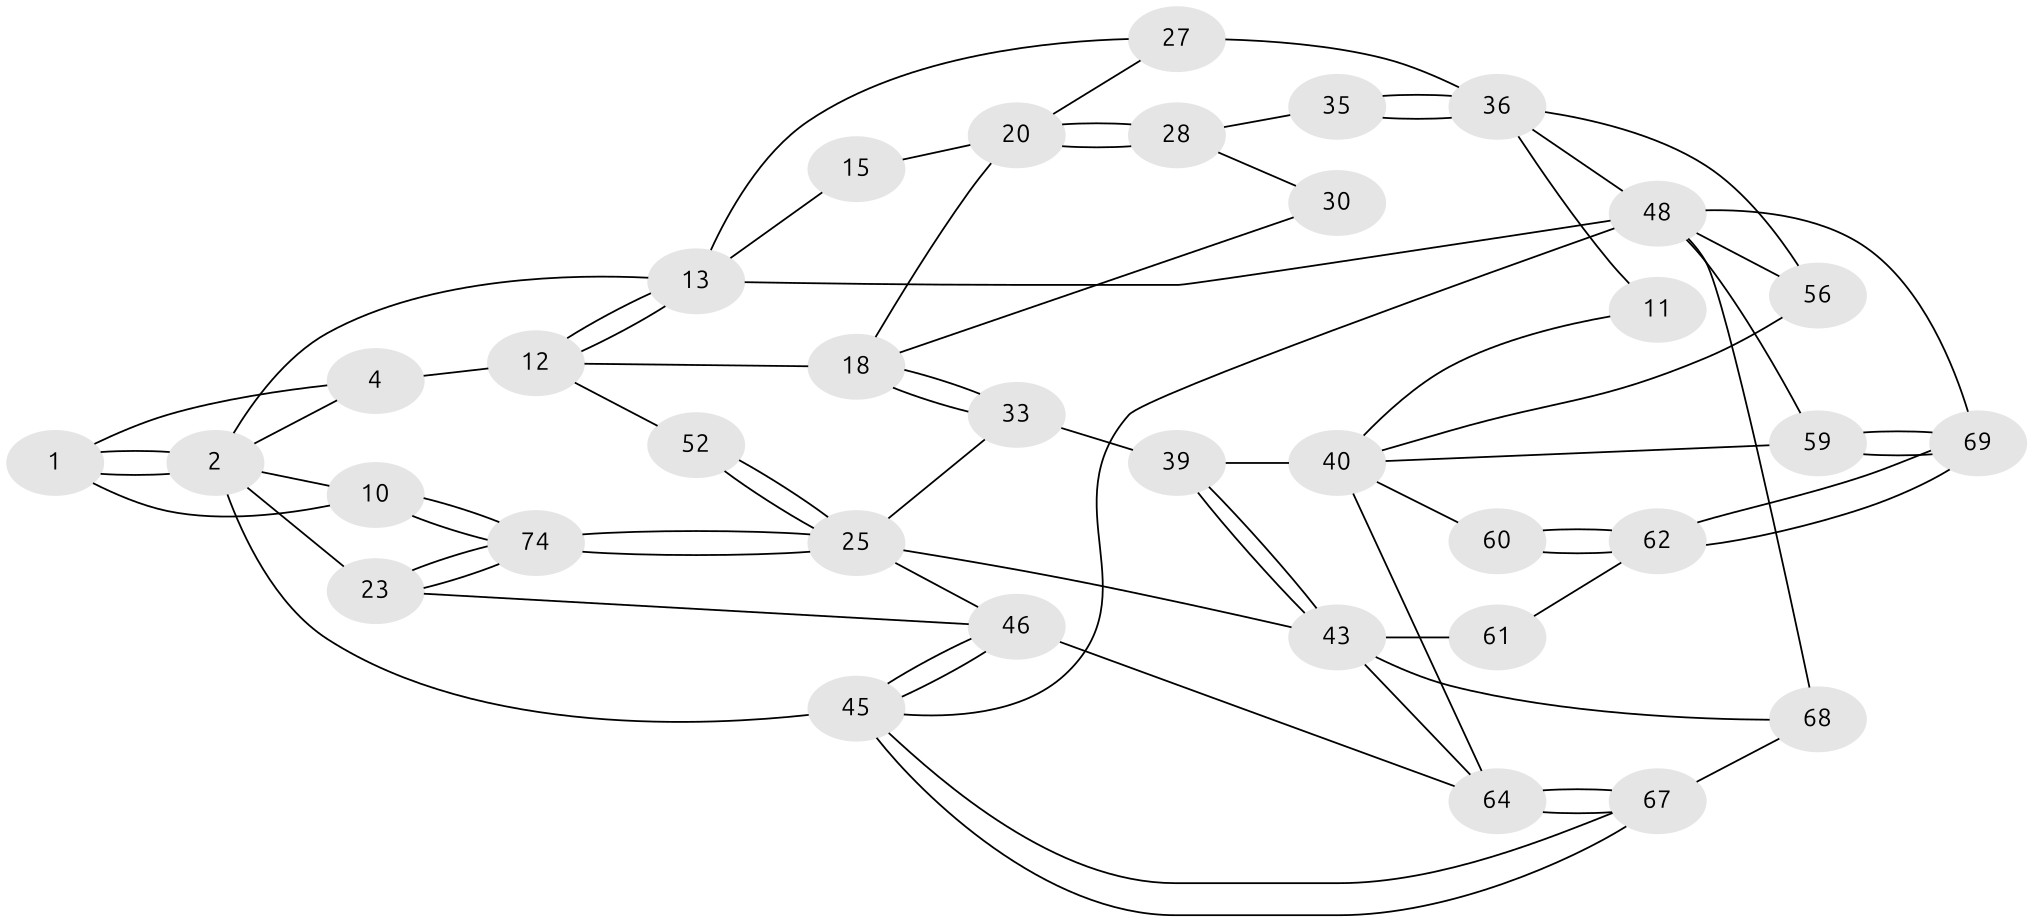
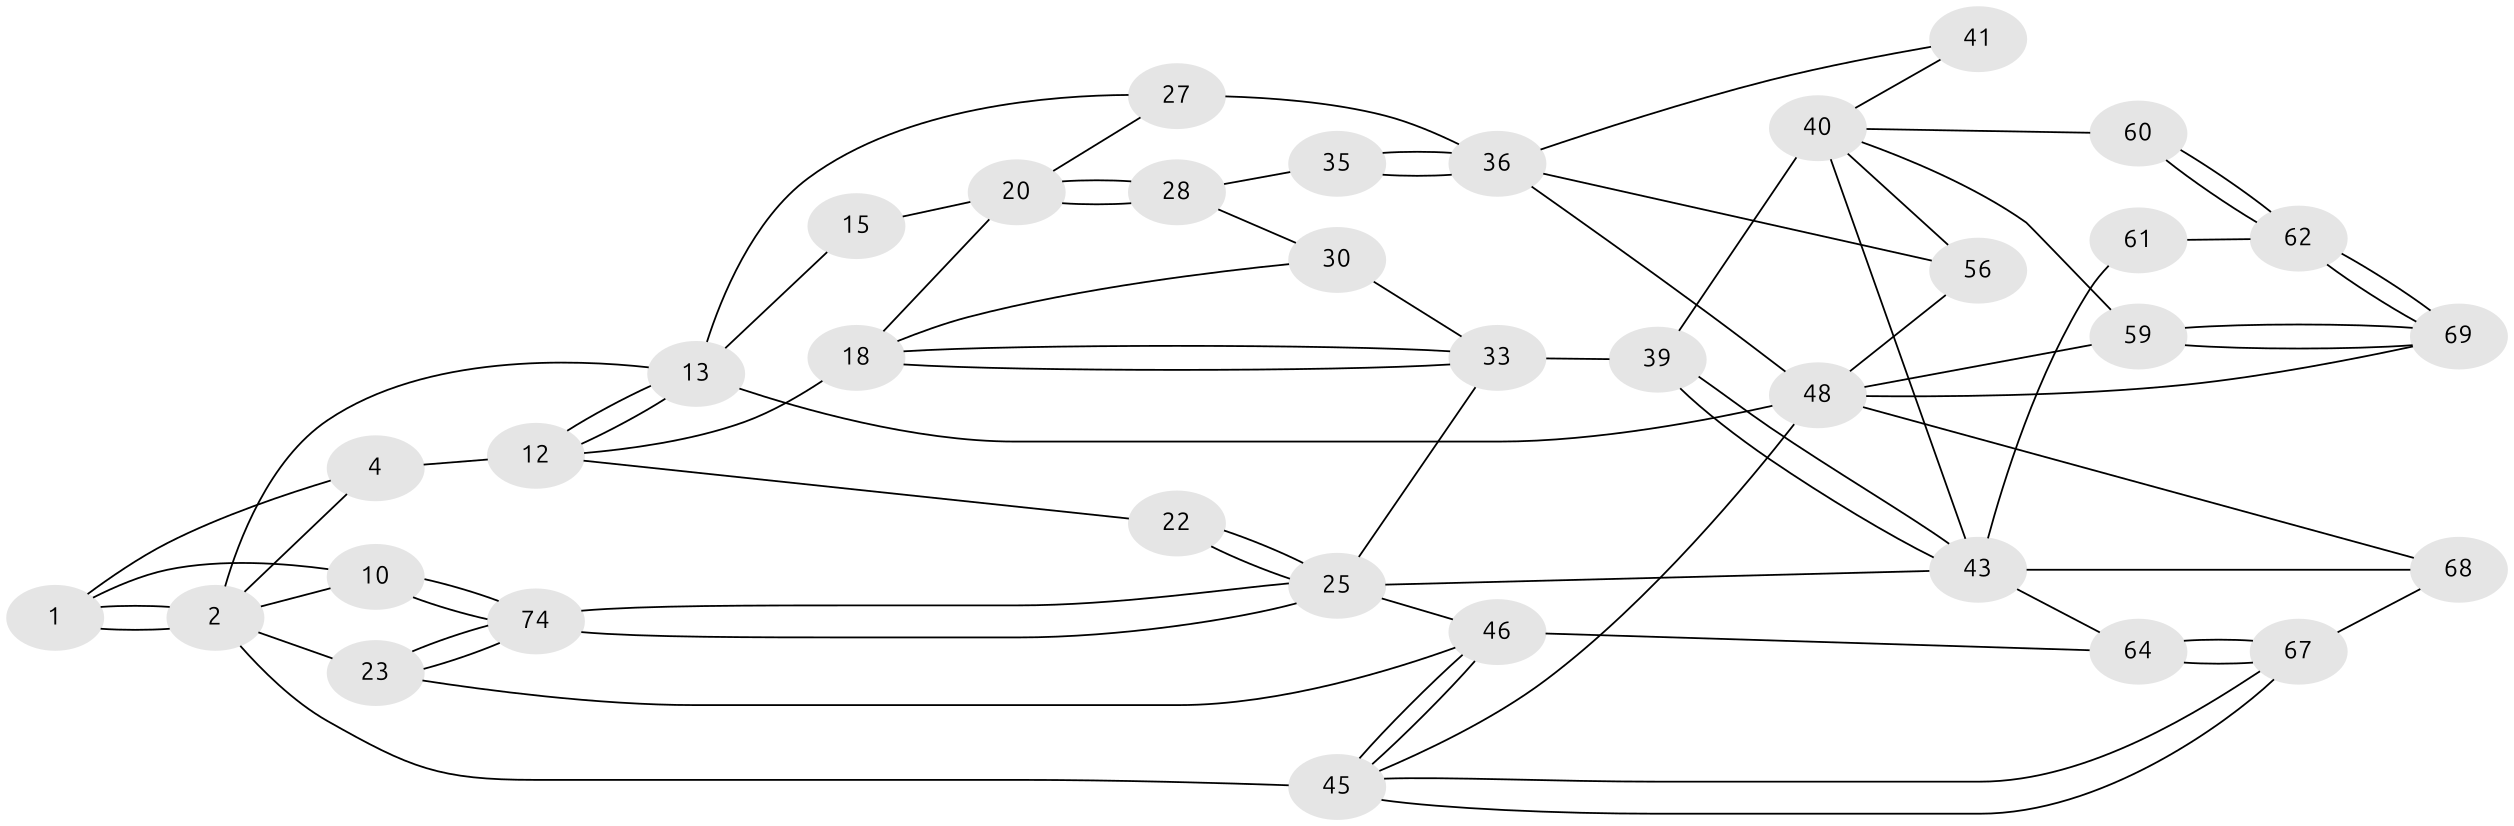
edge "30" -- "33": added
node "11": label "11" -> "41"
node "52": label "52" -> "22"
edge "40" -- "64": now "40" -- "43"
